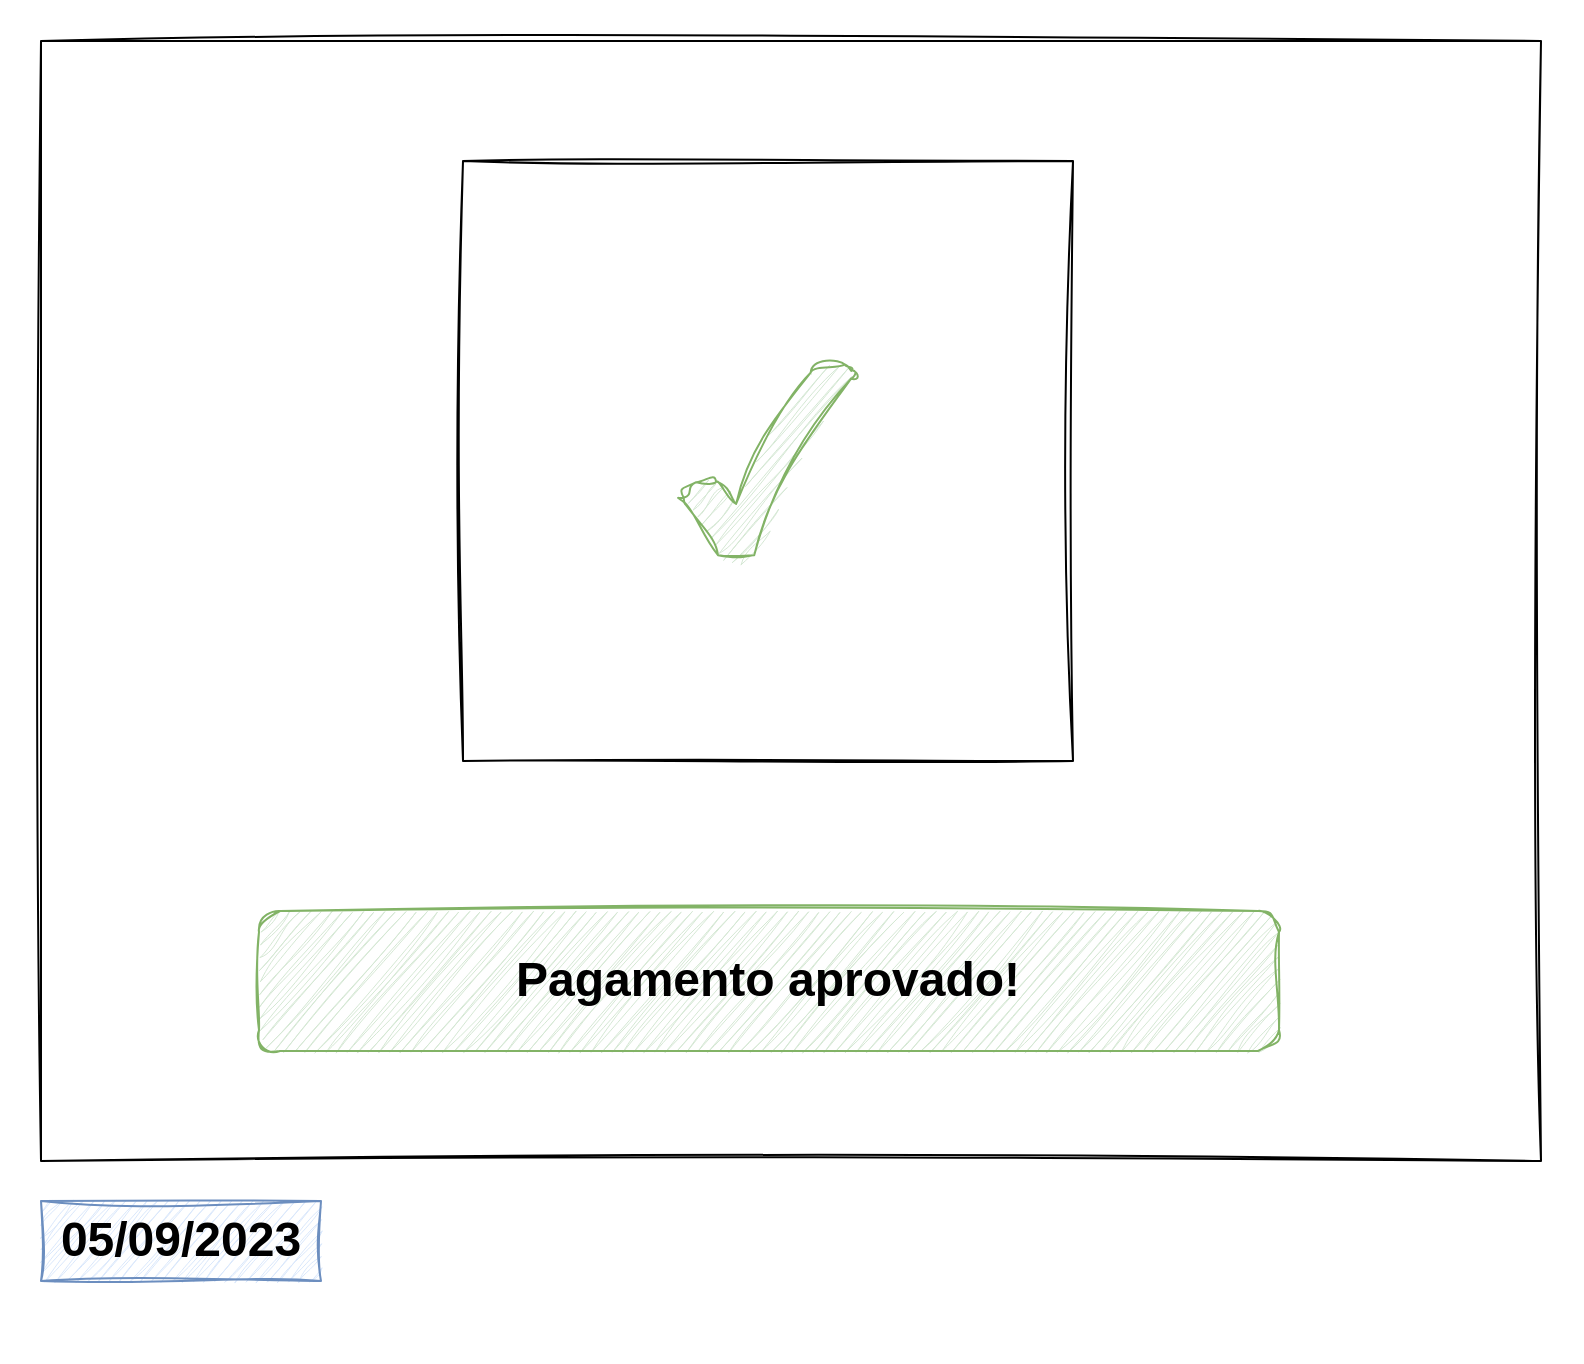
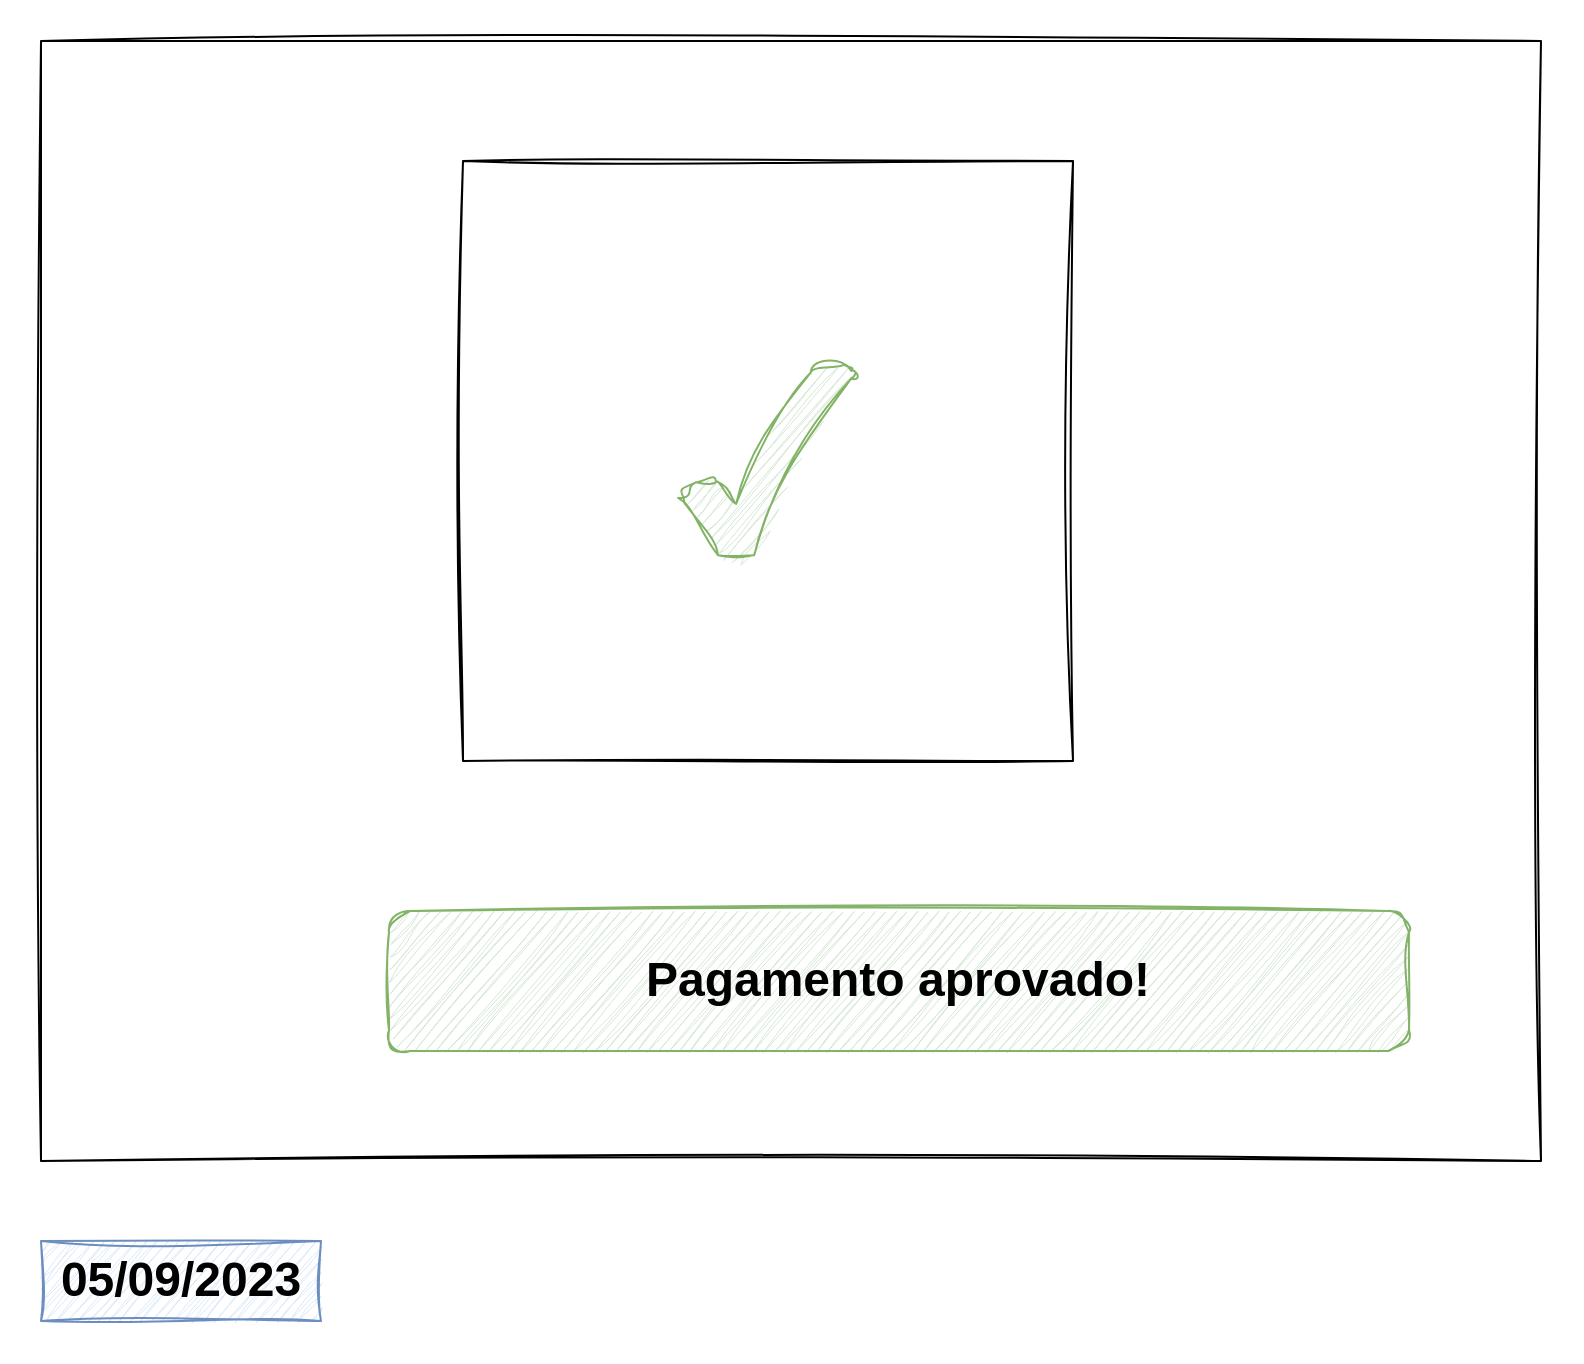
node "Pagamento aprovado!": moved (769, 981) -> (899, 981)
node "05/09/2023": moved (181, 1241) -> (181, 1281)
